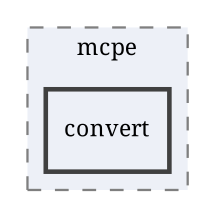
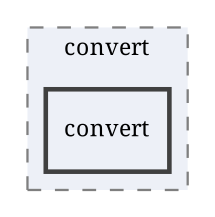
cluster "mcpe": label "mcpe" -> "convert"
